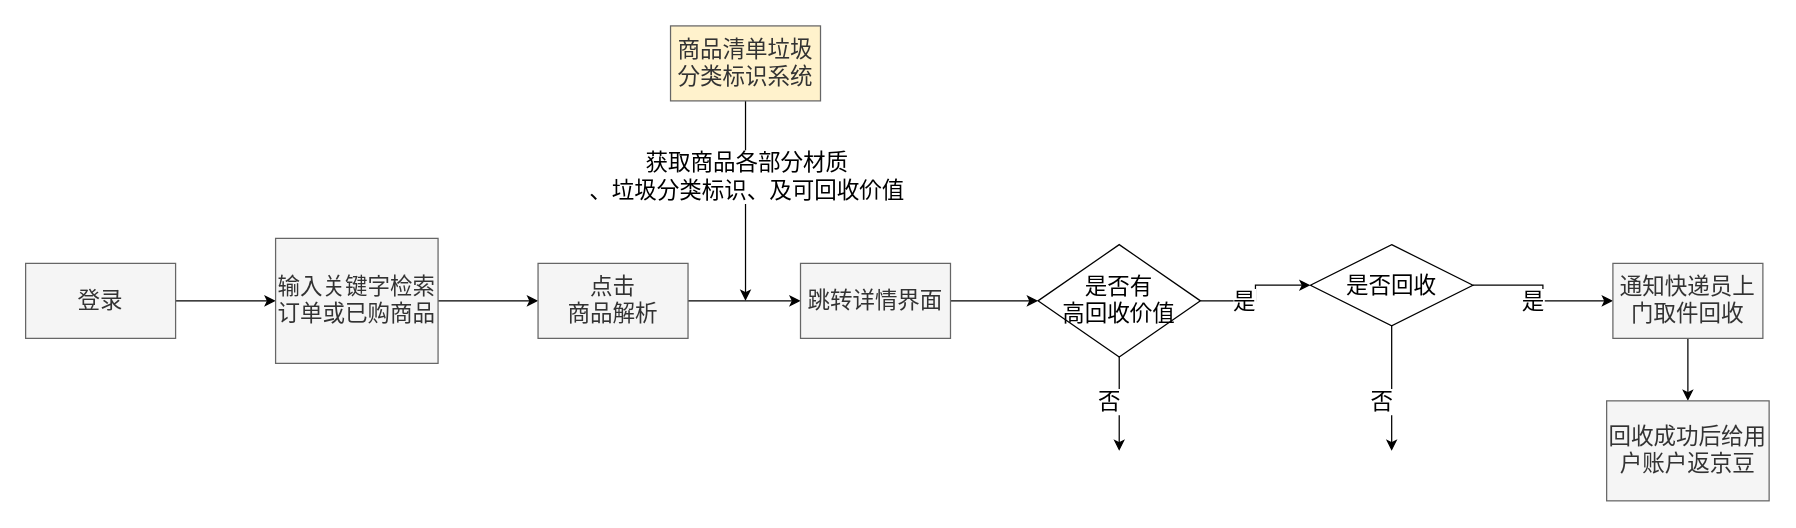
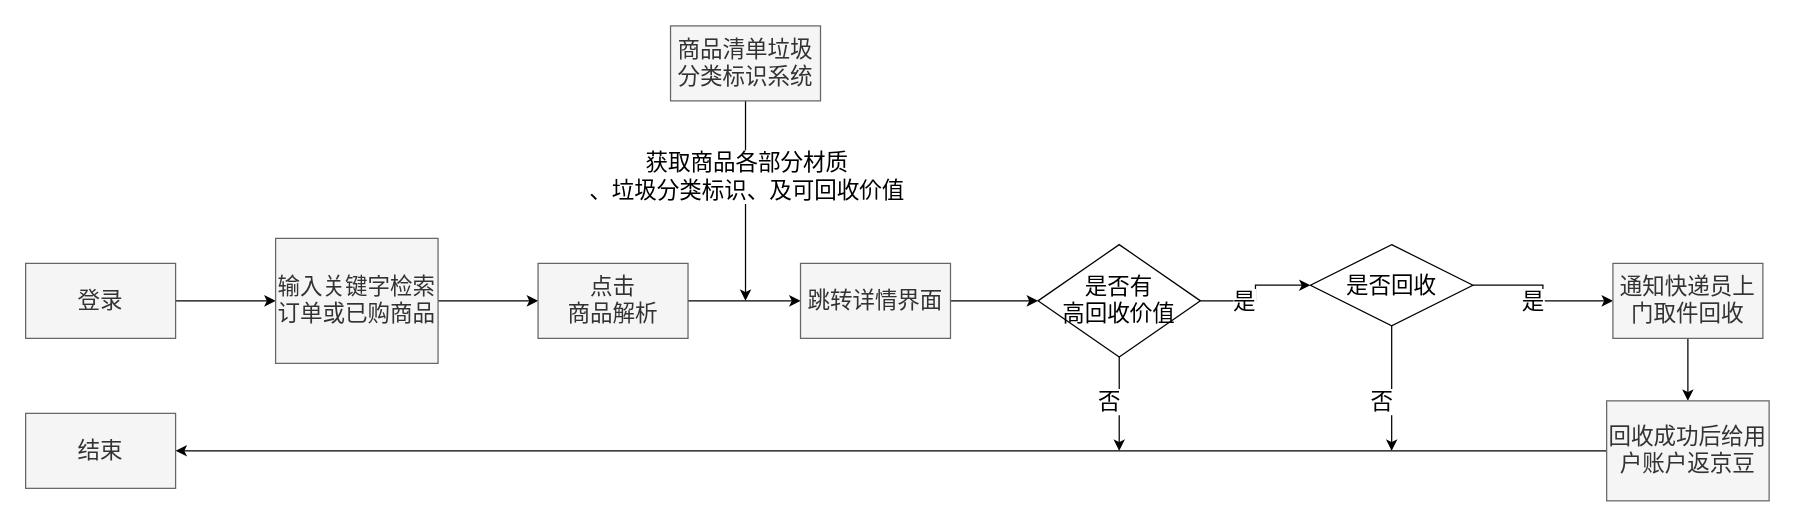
node "商品清单垃圾分类标识系统": fillcolor #fff2cc -> #f5f5f5
node "结束": added
edge "回收成功后给用户账户返京豆" -> "结束": added
